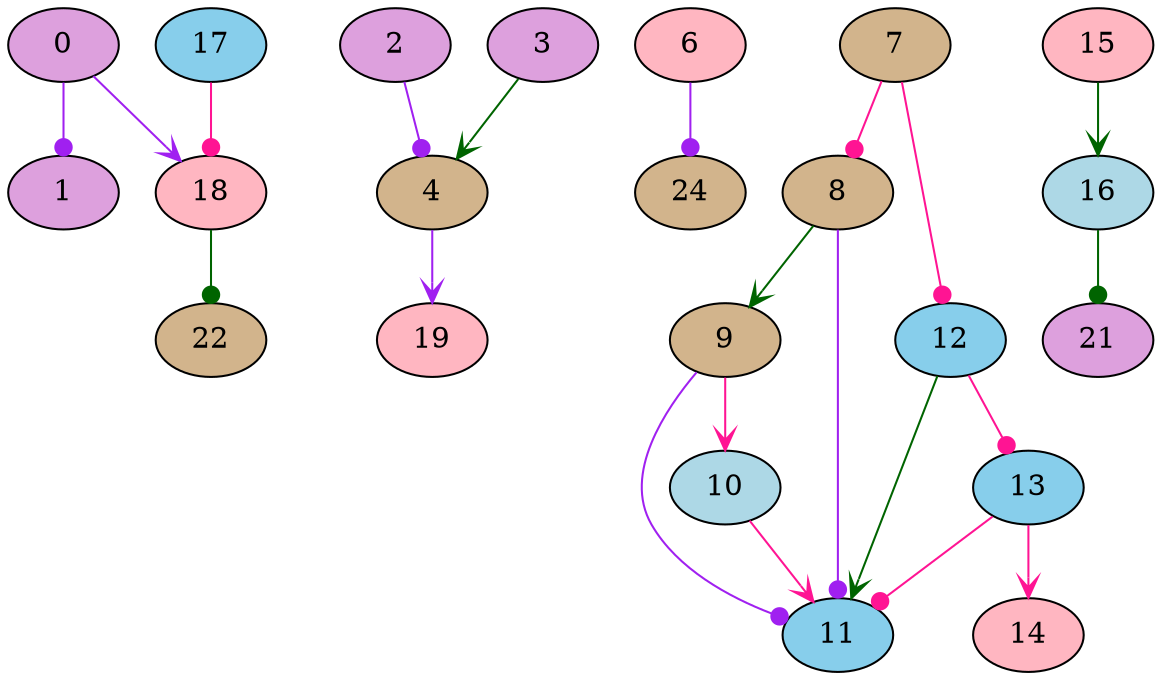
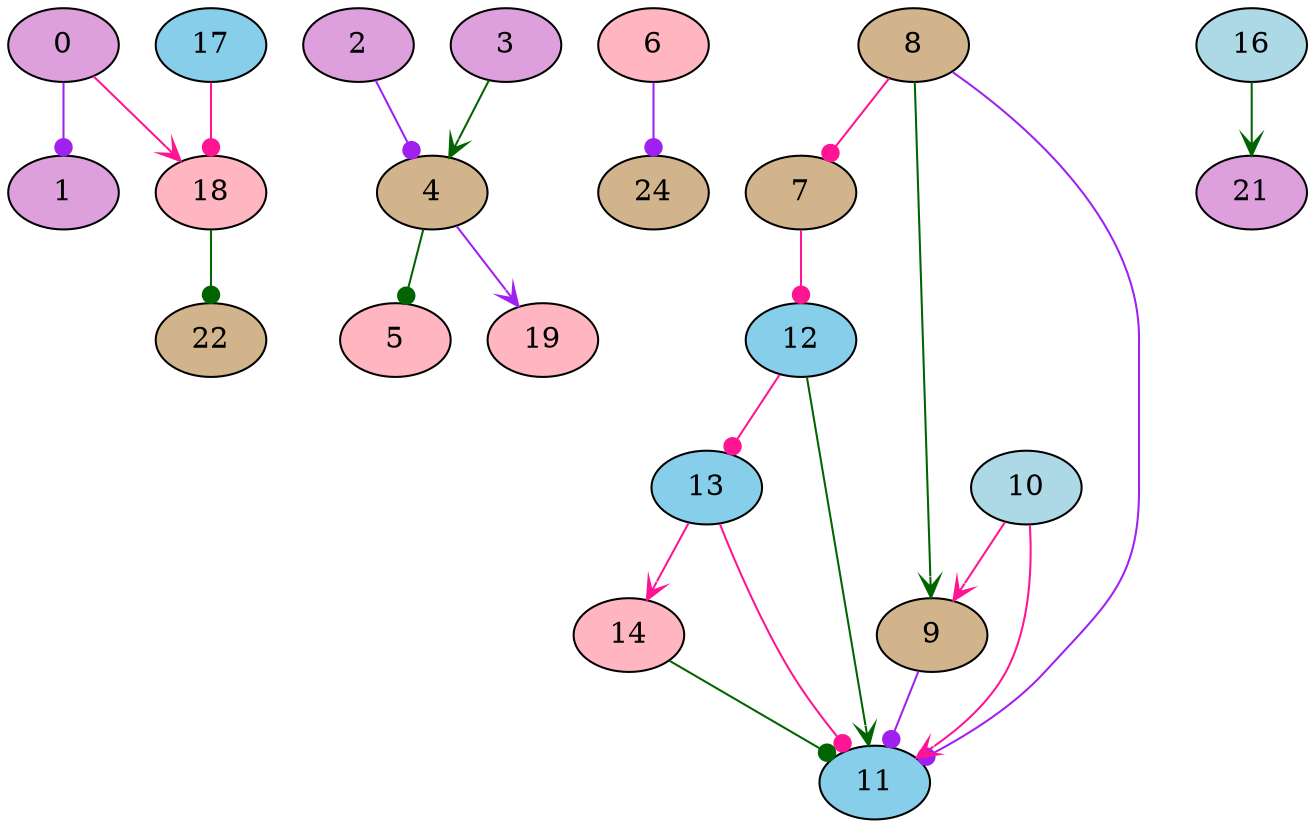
node "15": removed
edge "0" -> "18": color purple -> deeppink
edge "7" -> "8": reversed
edge "16" -> "21": arrowhead dot -> vee
node "5": added
edge "9" -> "10": reversed
edge "14" -> "11": added
